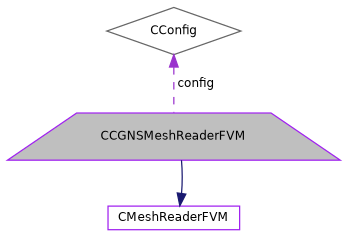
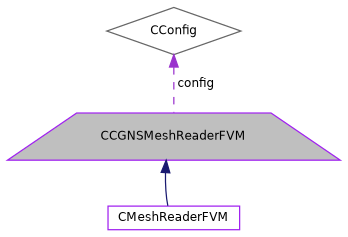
edge "CCGNSMeshReaderFVM" -> "CMeshReaderFVM": reversed
